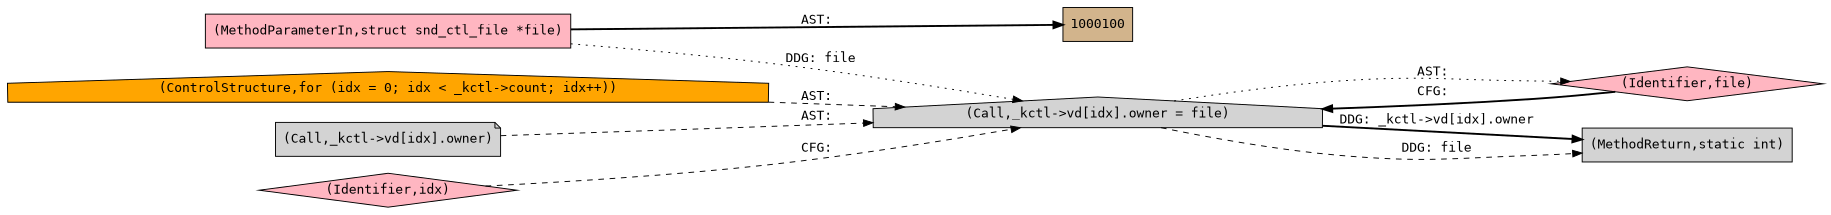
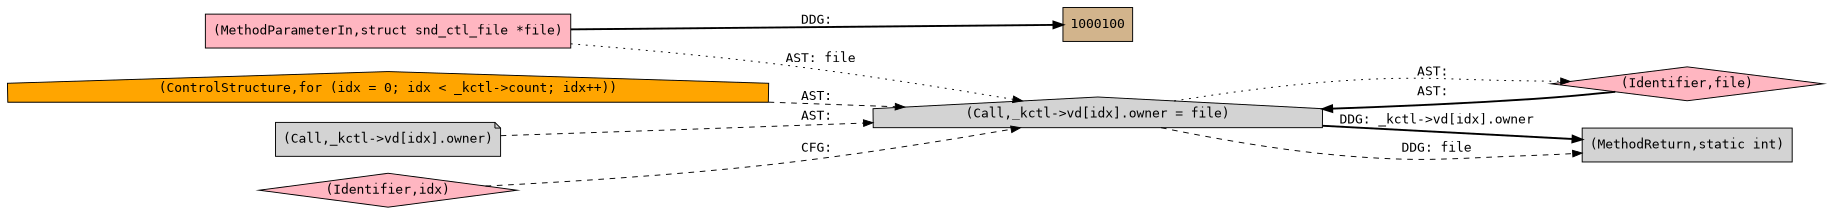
edge "(MethodParameterIn,struct snd_ctl_file *file)" -> "1000100": label "AST: " -> "DDG: "
edge "(MethodParameterIn,struct snd_ctl_file *file)" -> "(Call,_kctl->vd[idx].owner = file)": label "DDG: file" -> "AST: file"
edge "(Identifier,file)" -> "(Call,_kctl->vd[idx].owner = file)": label "CFG: " -> "AST: "
